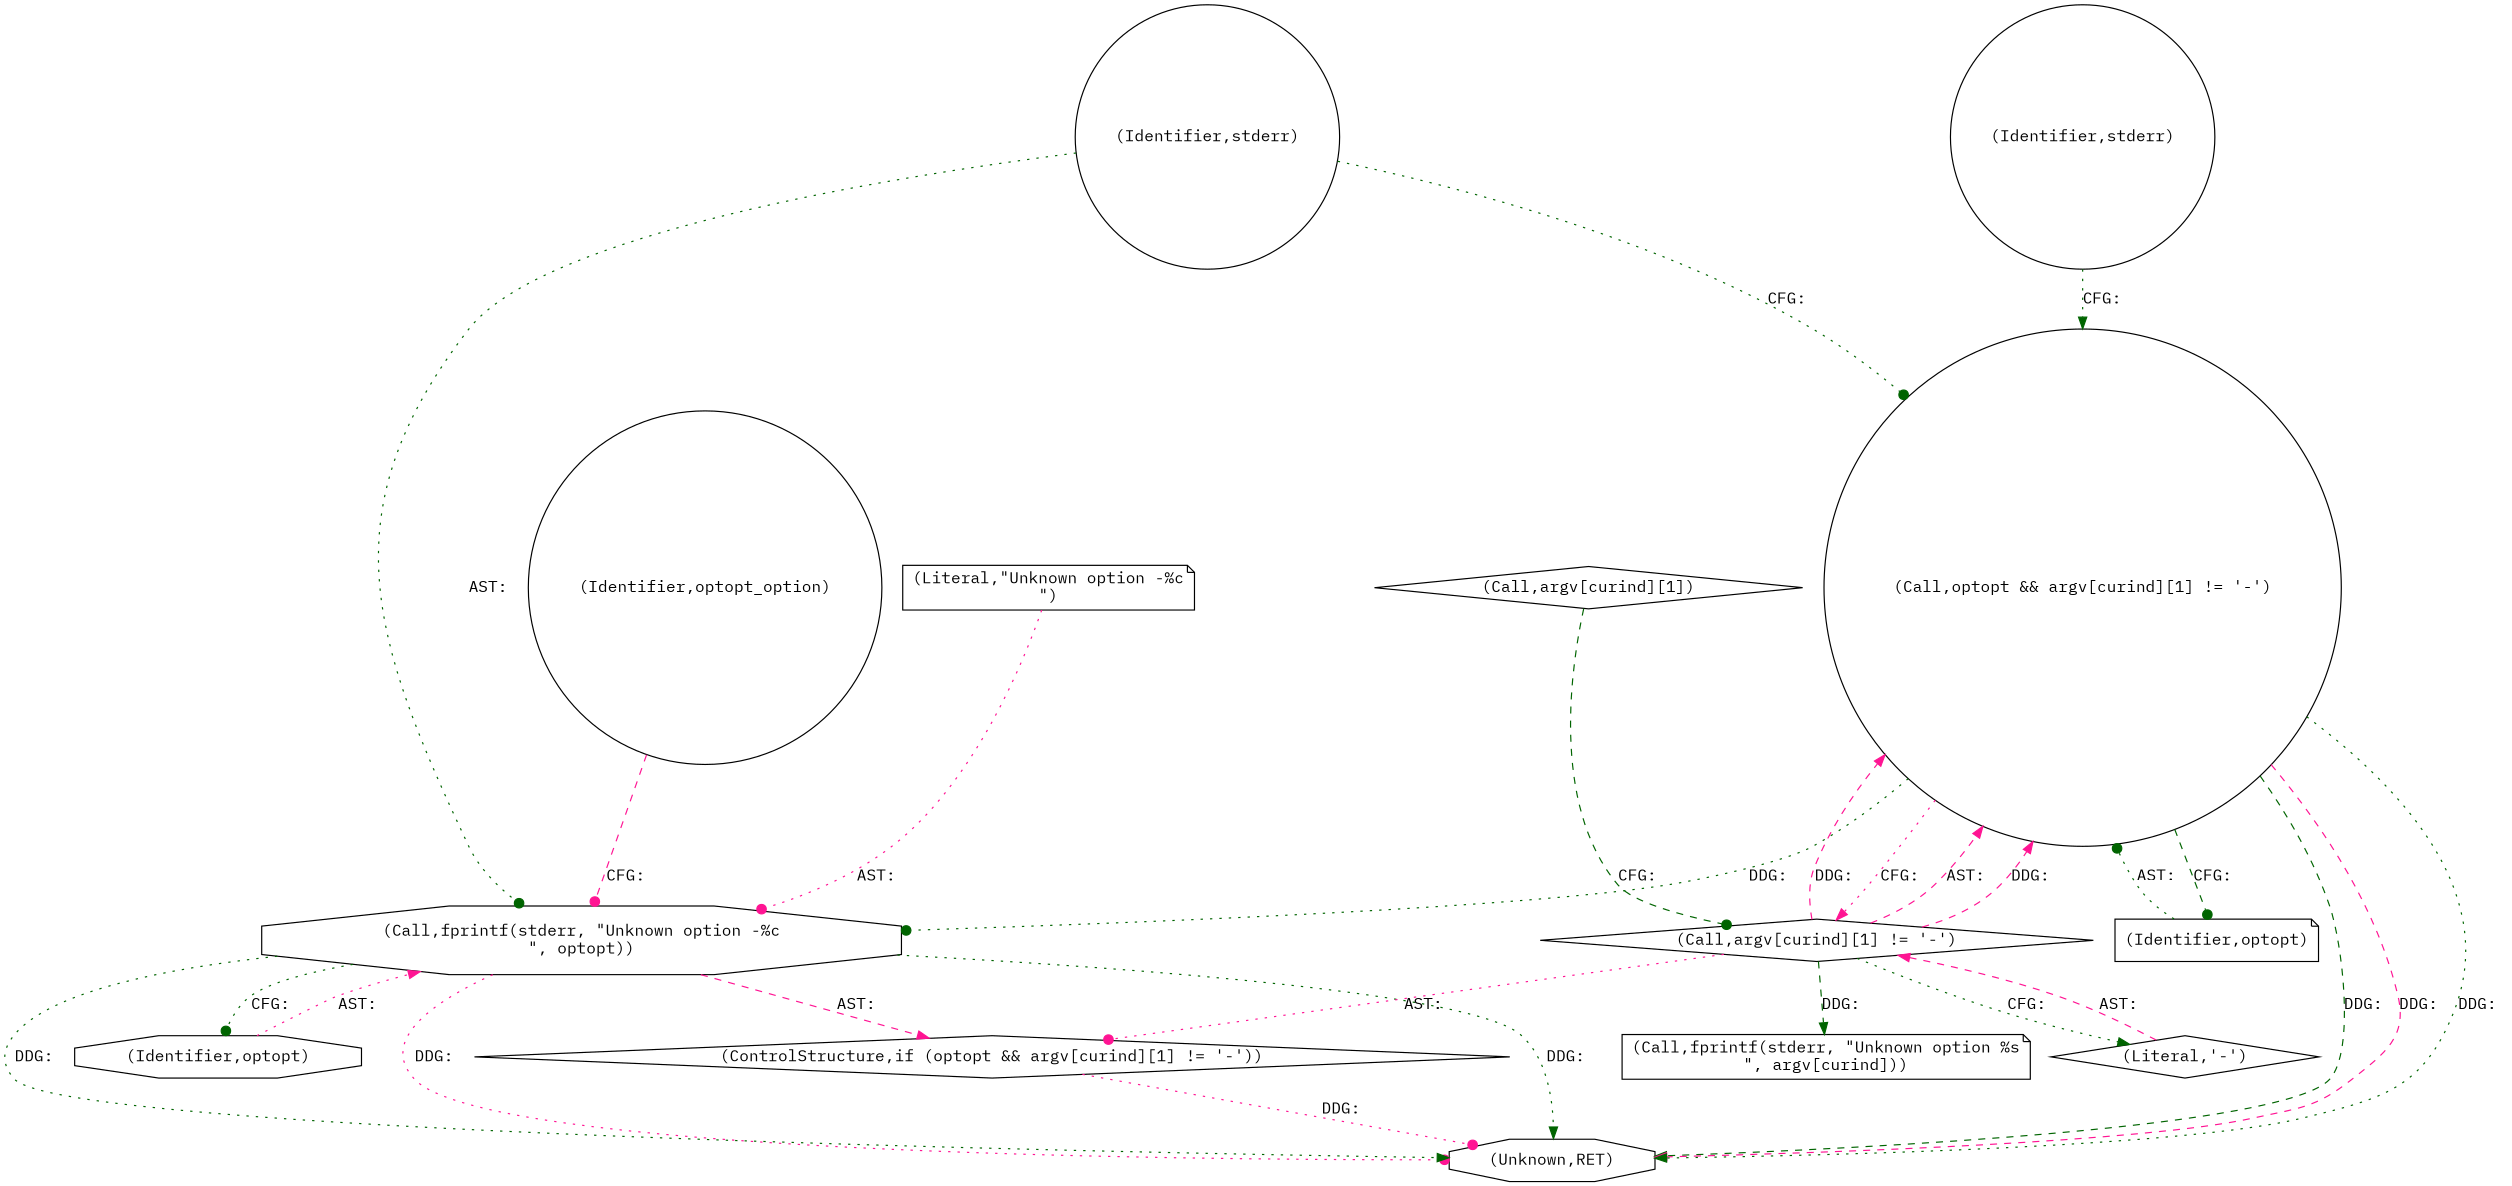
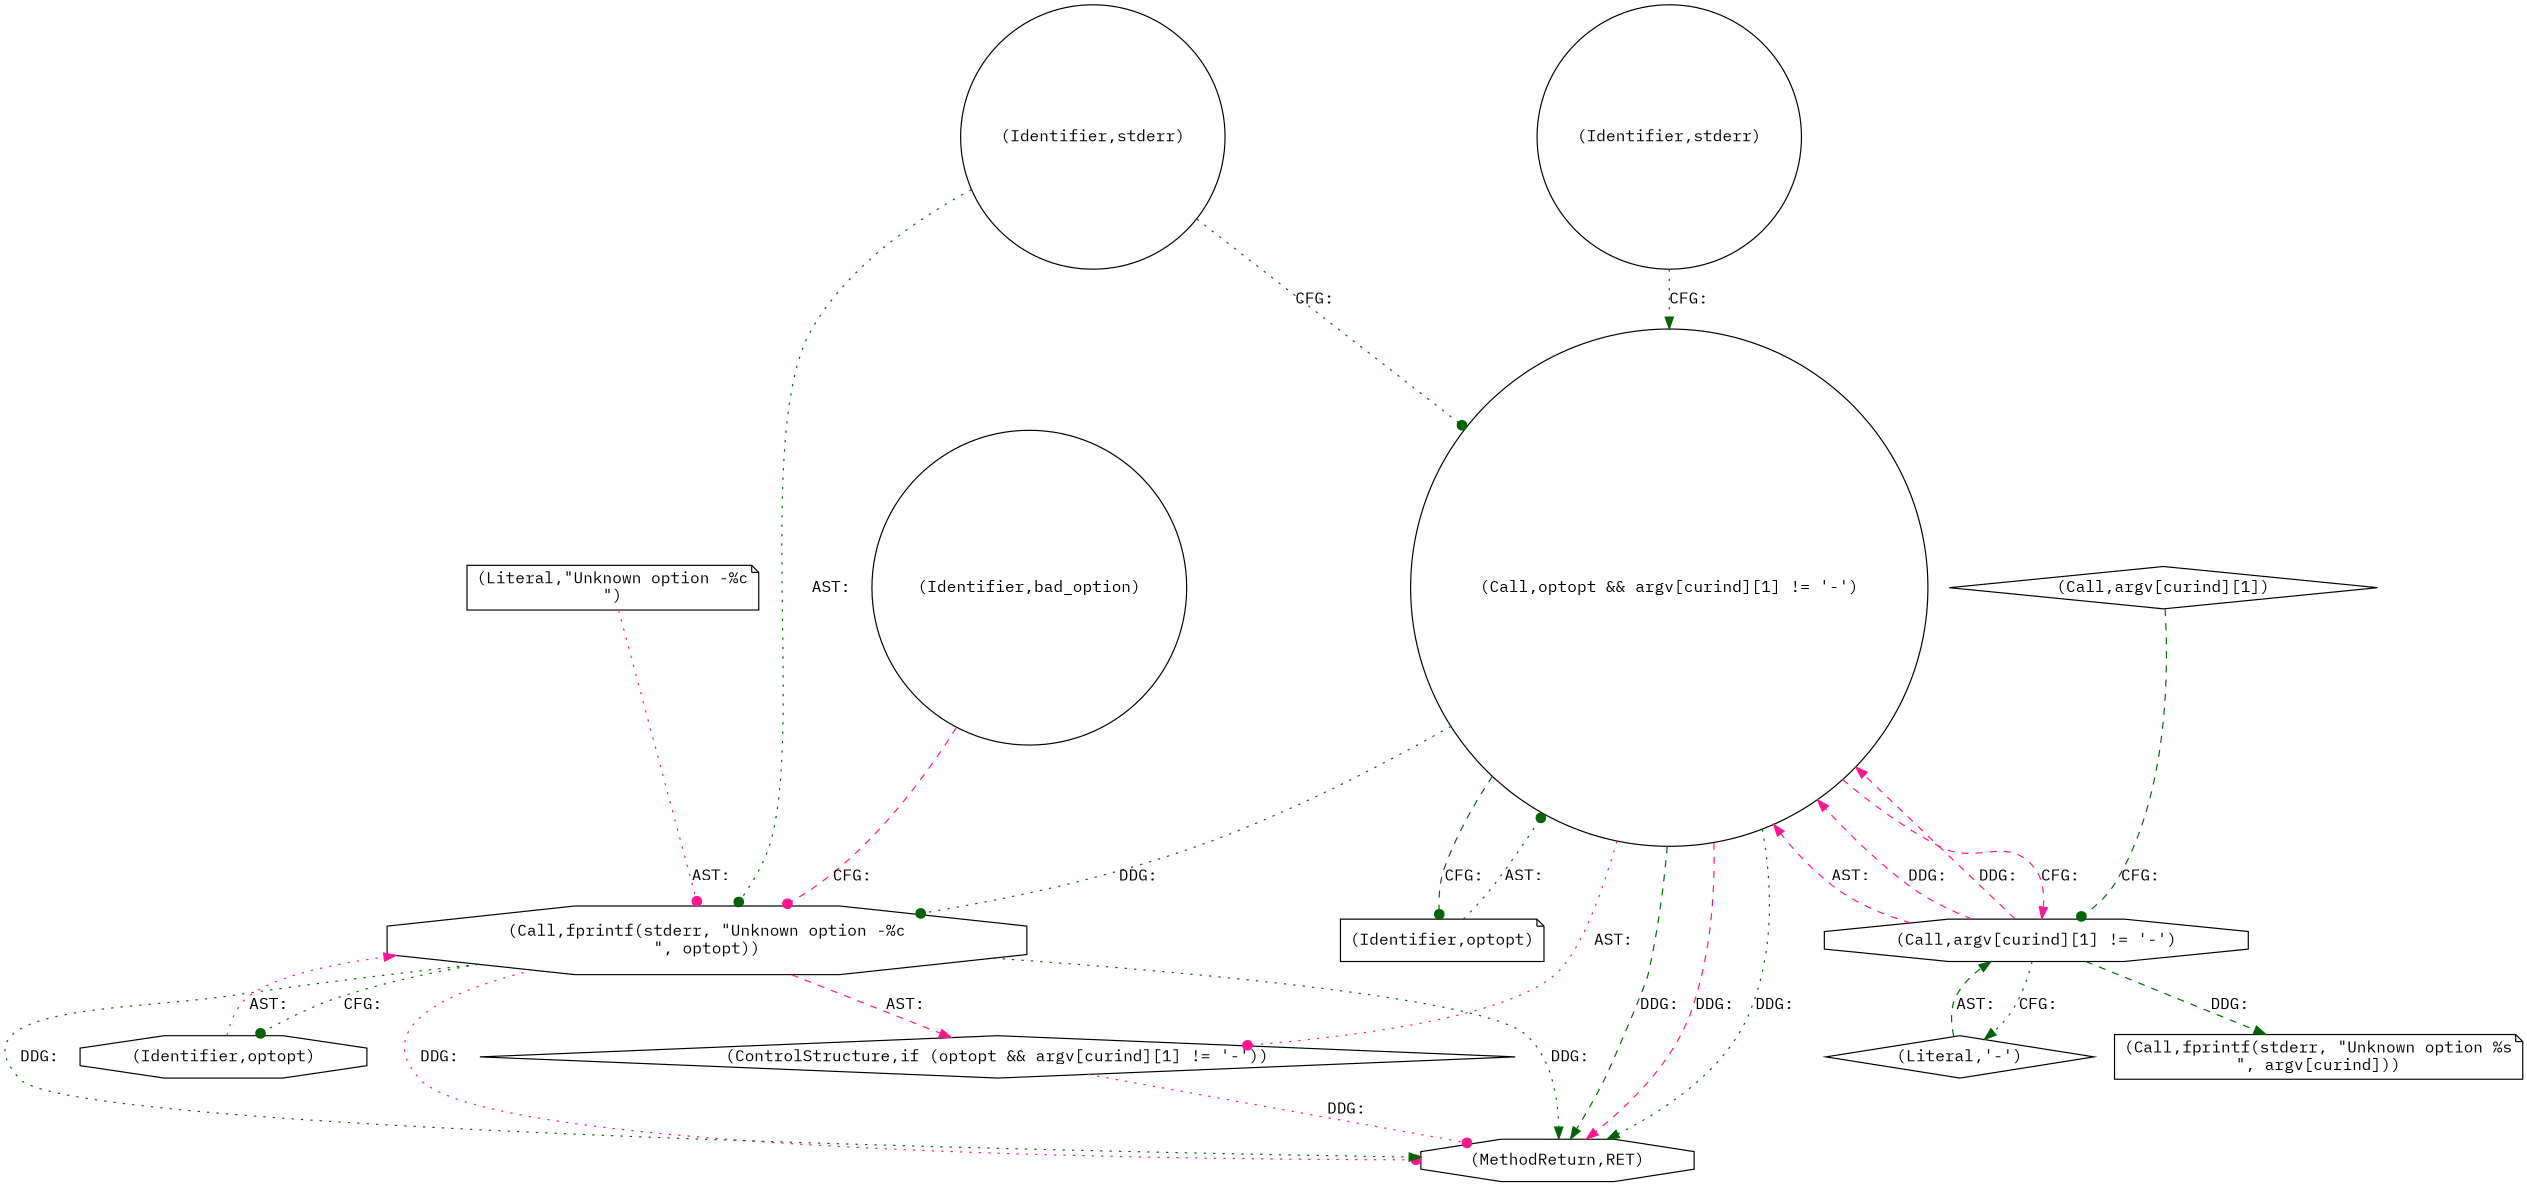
node "(Identifier,optopt_option)": label "(Identifier,optopt_option)" -> "(Identifier,bad_option)"
edge "(Call,optopt && argv[curind][1] != '-')" -> "(Call,argv[curind][1] != '-')": style dotted -> dashed
node "(Call,argv[curind][1] != '-')": shape diamond -> octagon
edge "(Literal,'-')" -> "(Call,argv[curind][1] != '-')": color deeppink -> darkgreen
edge "(Call,argv[curind][1] != '-')" -> "(ControlStructure,if (optopt && argv[curind][1] != '-'))": now "(Call,optopt && argv[curind][1] != '-')" -> "(ControlStructure,if (optopt && argv[curind][1] != '-'))"
node "(Unknown,RET)": label "(Unknown,RET)" -> "(MethodReturn,RET)"
